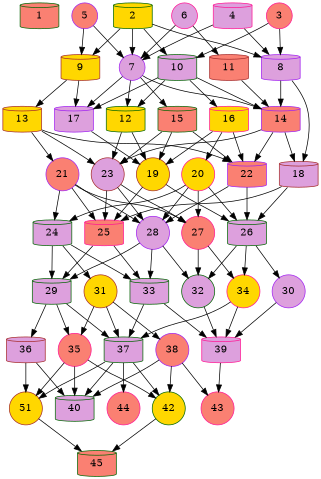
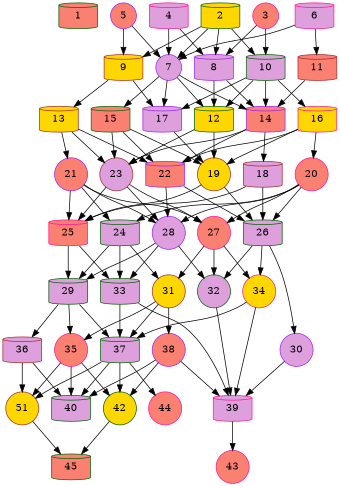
node "6": shape circle -> cylinder
edge "8" -> "18": now "8" -> "12"
node "20": fillcolor gold -> salmon
edge "27" -> "31": added
edge "38" -> "43": now "38" -> "39"
